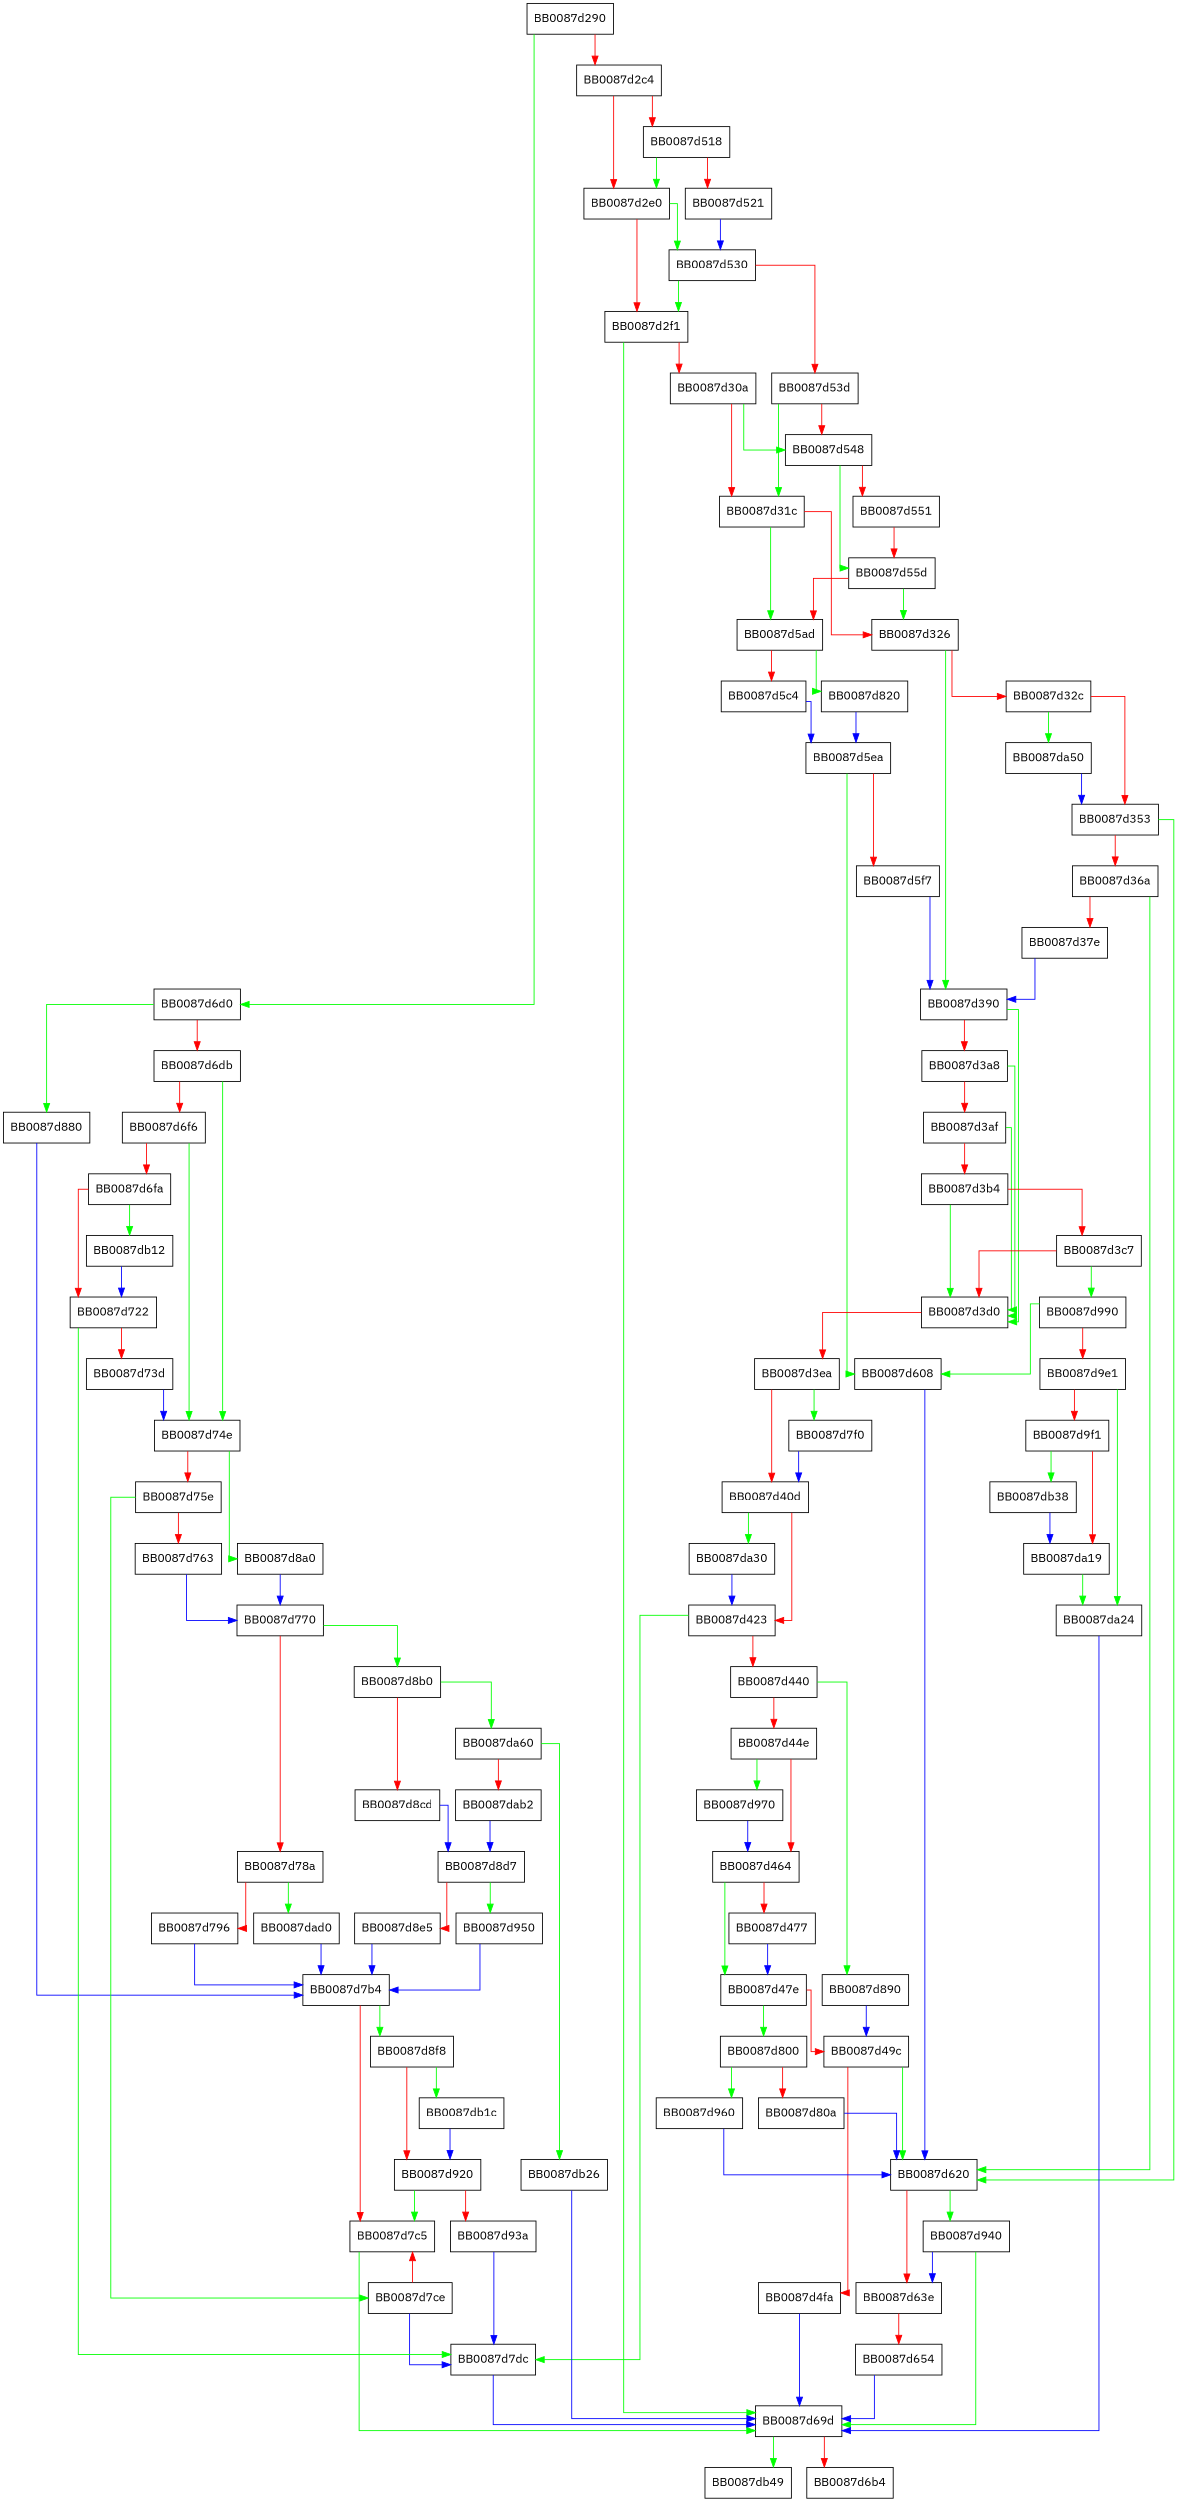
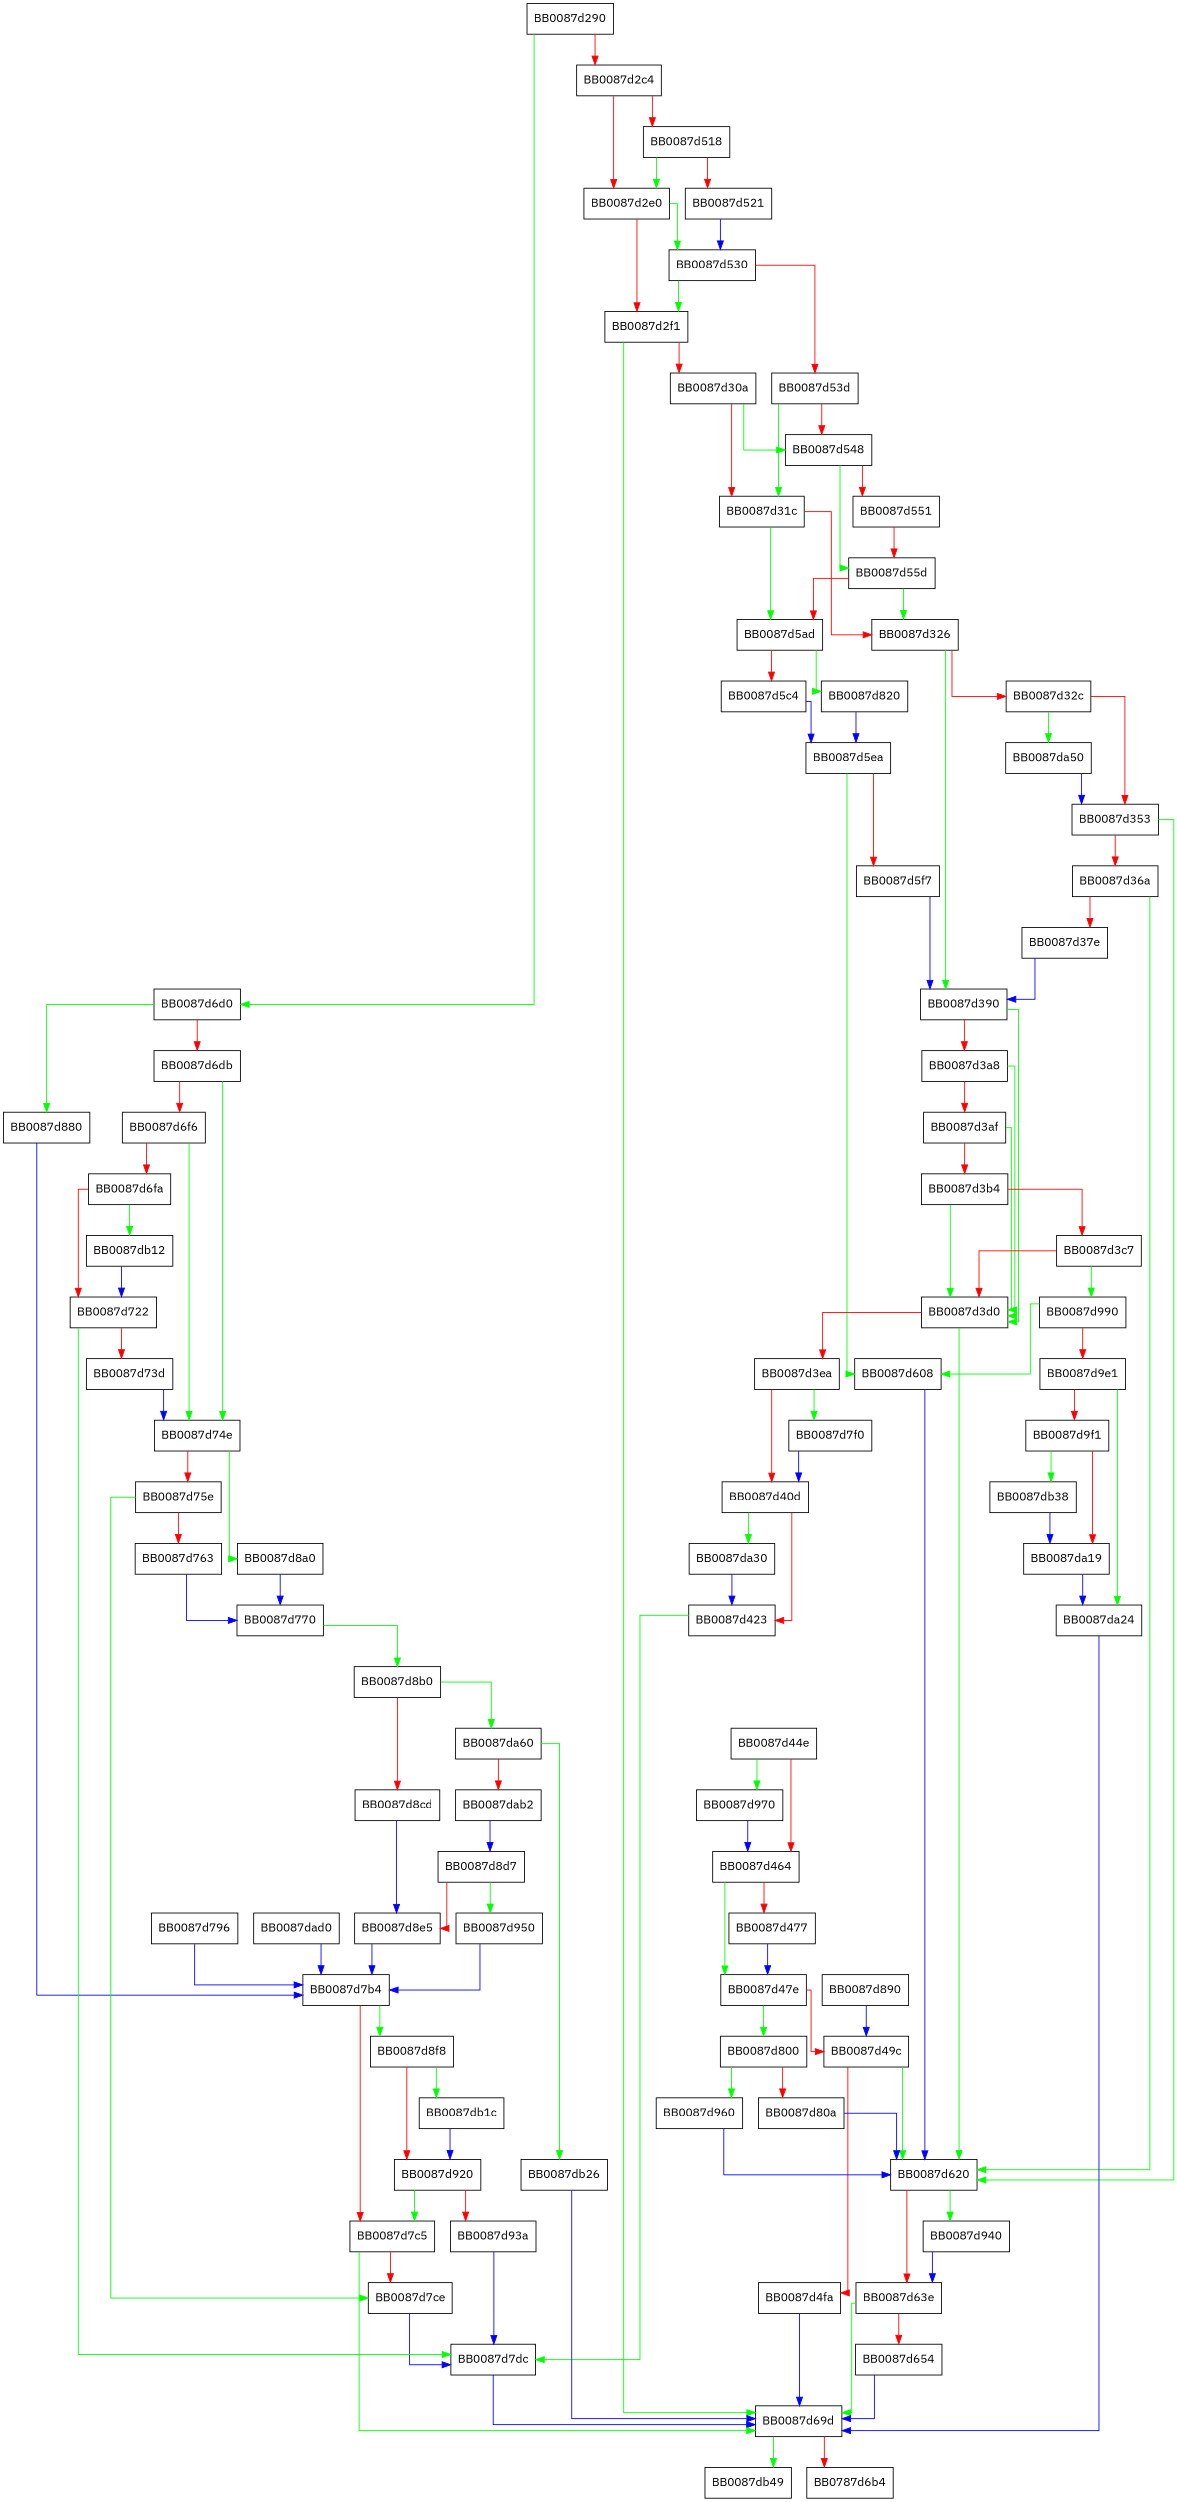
edge "BB0087da19" -> "BB0087da24": color green -> blue
node "BB0087d440": removed
edge "BB0087d3d0" -> "BB0087d620": added
edge "BB0087d8cd" -> "BB0087d8d7": now "BB0087d8cd" -> "BB0087d8e5"
node "BB0087d78a": removed
edge "BB0087d7ce" -> "BB0087d7c5": reversed
edge "BB0087d940" -> "BB0087d69d": now "BB0087d63e" -> "BB0087d69d"
node "BB0087d6b4": label "BB0087d6b4" -> "BB0787d6b4"
